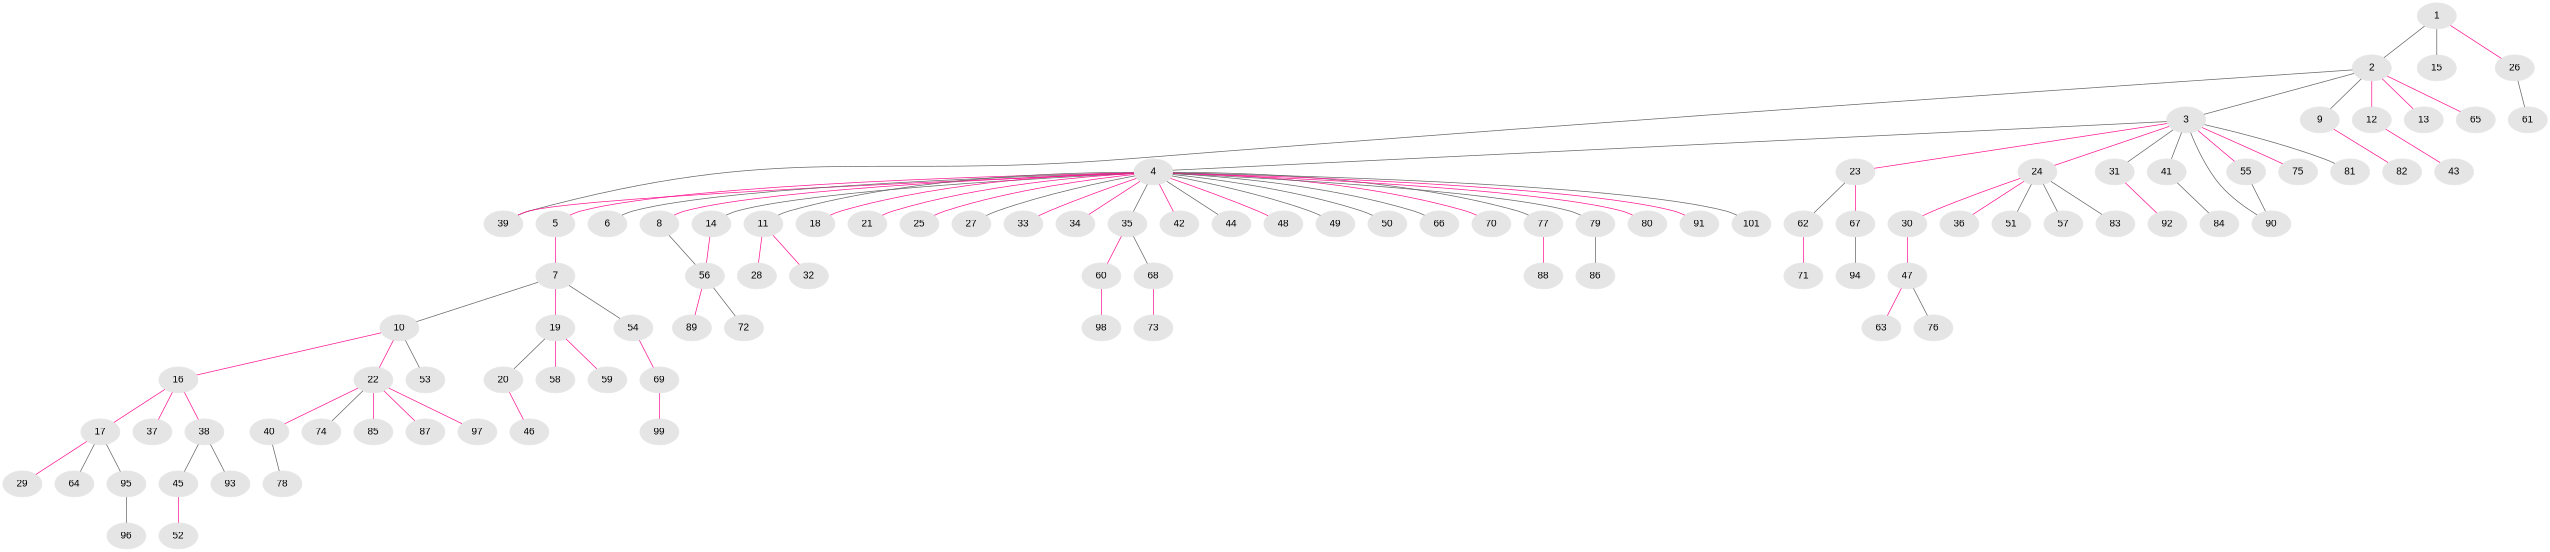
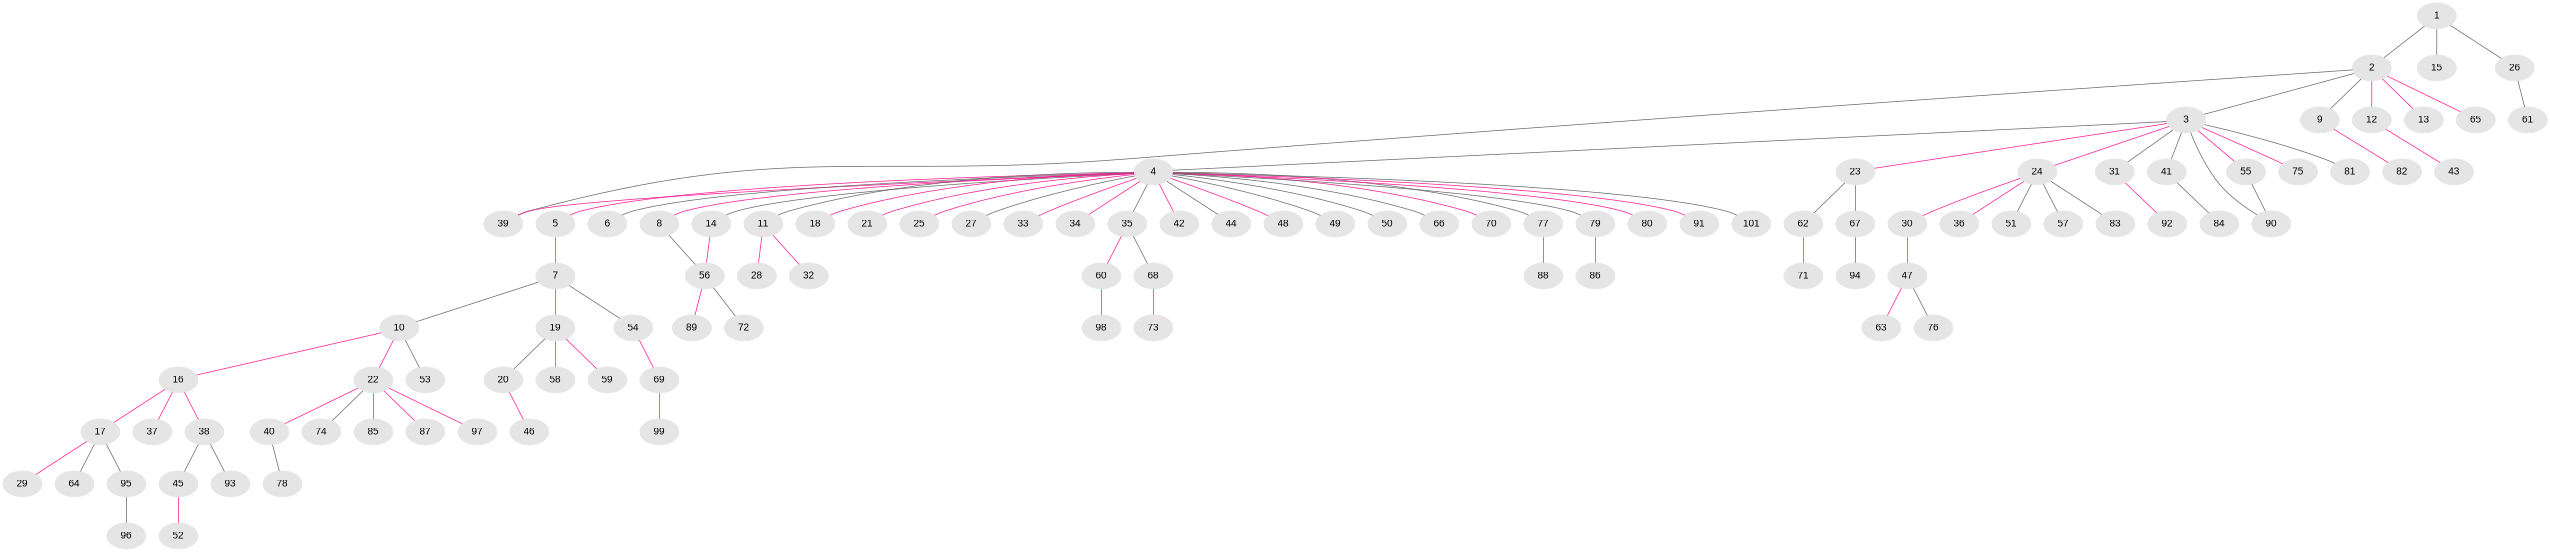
edge "1" -- "26": color deeppink -> gray40
